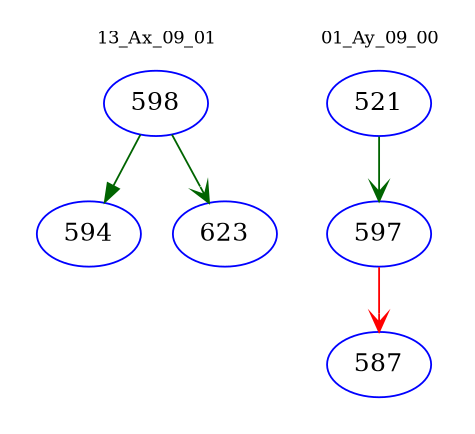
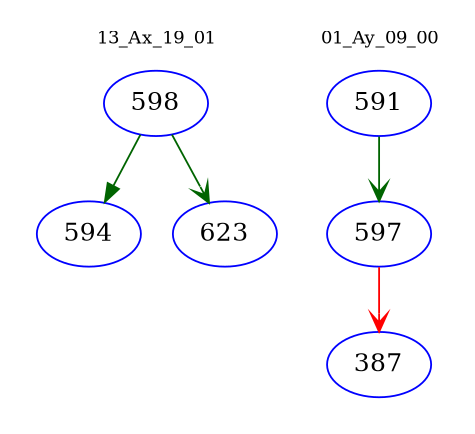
cluster "13_Ax_09_01": label "13_Ax_09_01" -> "13_Ax_19_01"
node "521": label "521" -> "591"
node "587": label "587" -> "387"
